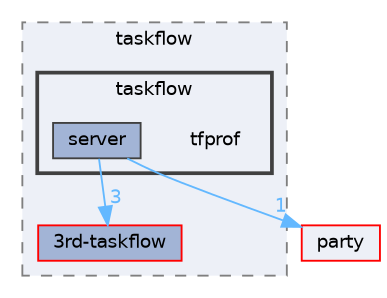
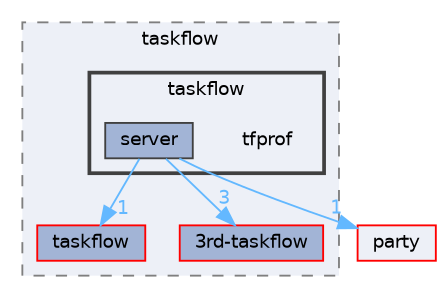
node "taskflow": added
